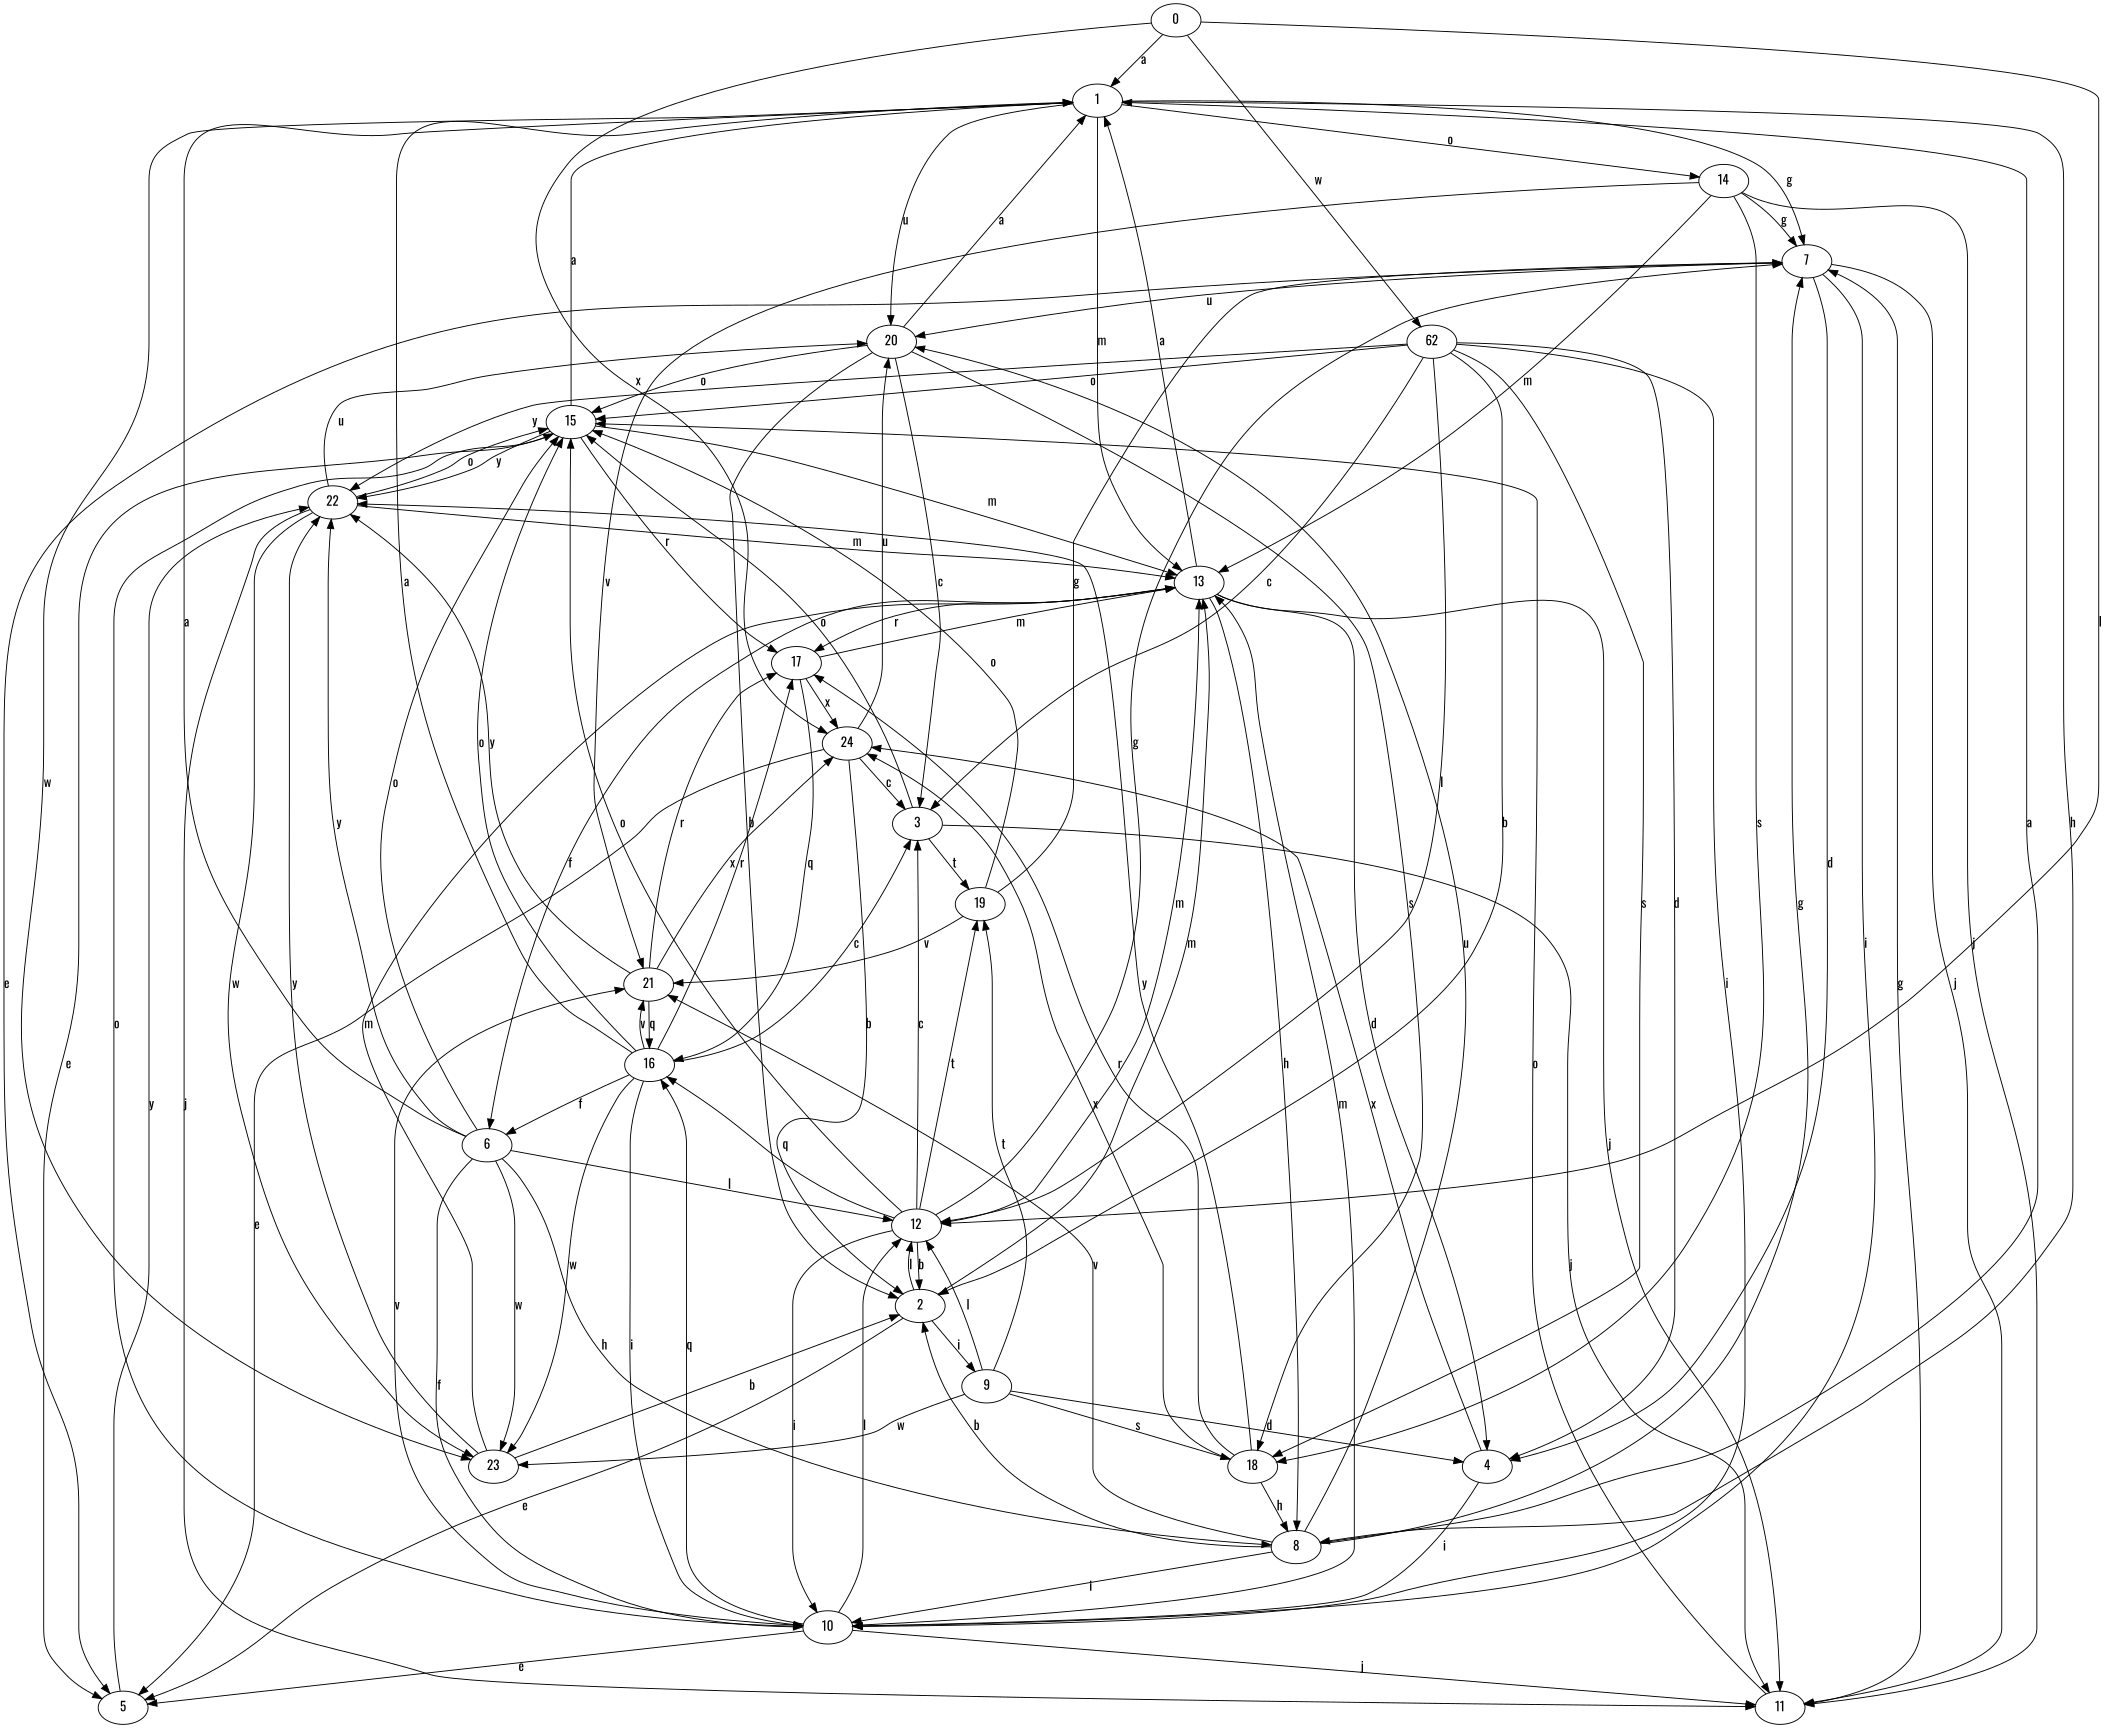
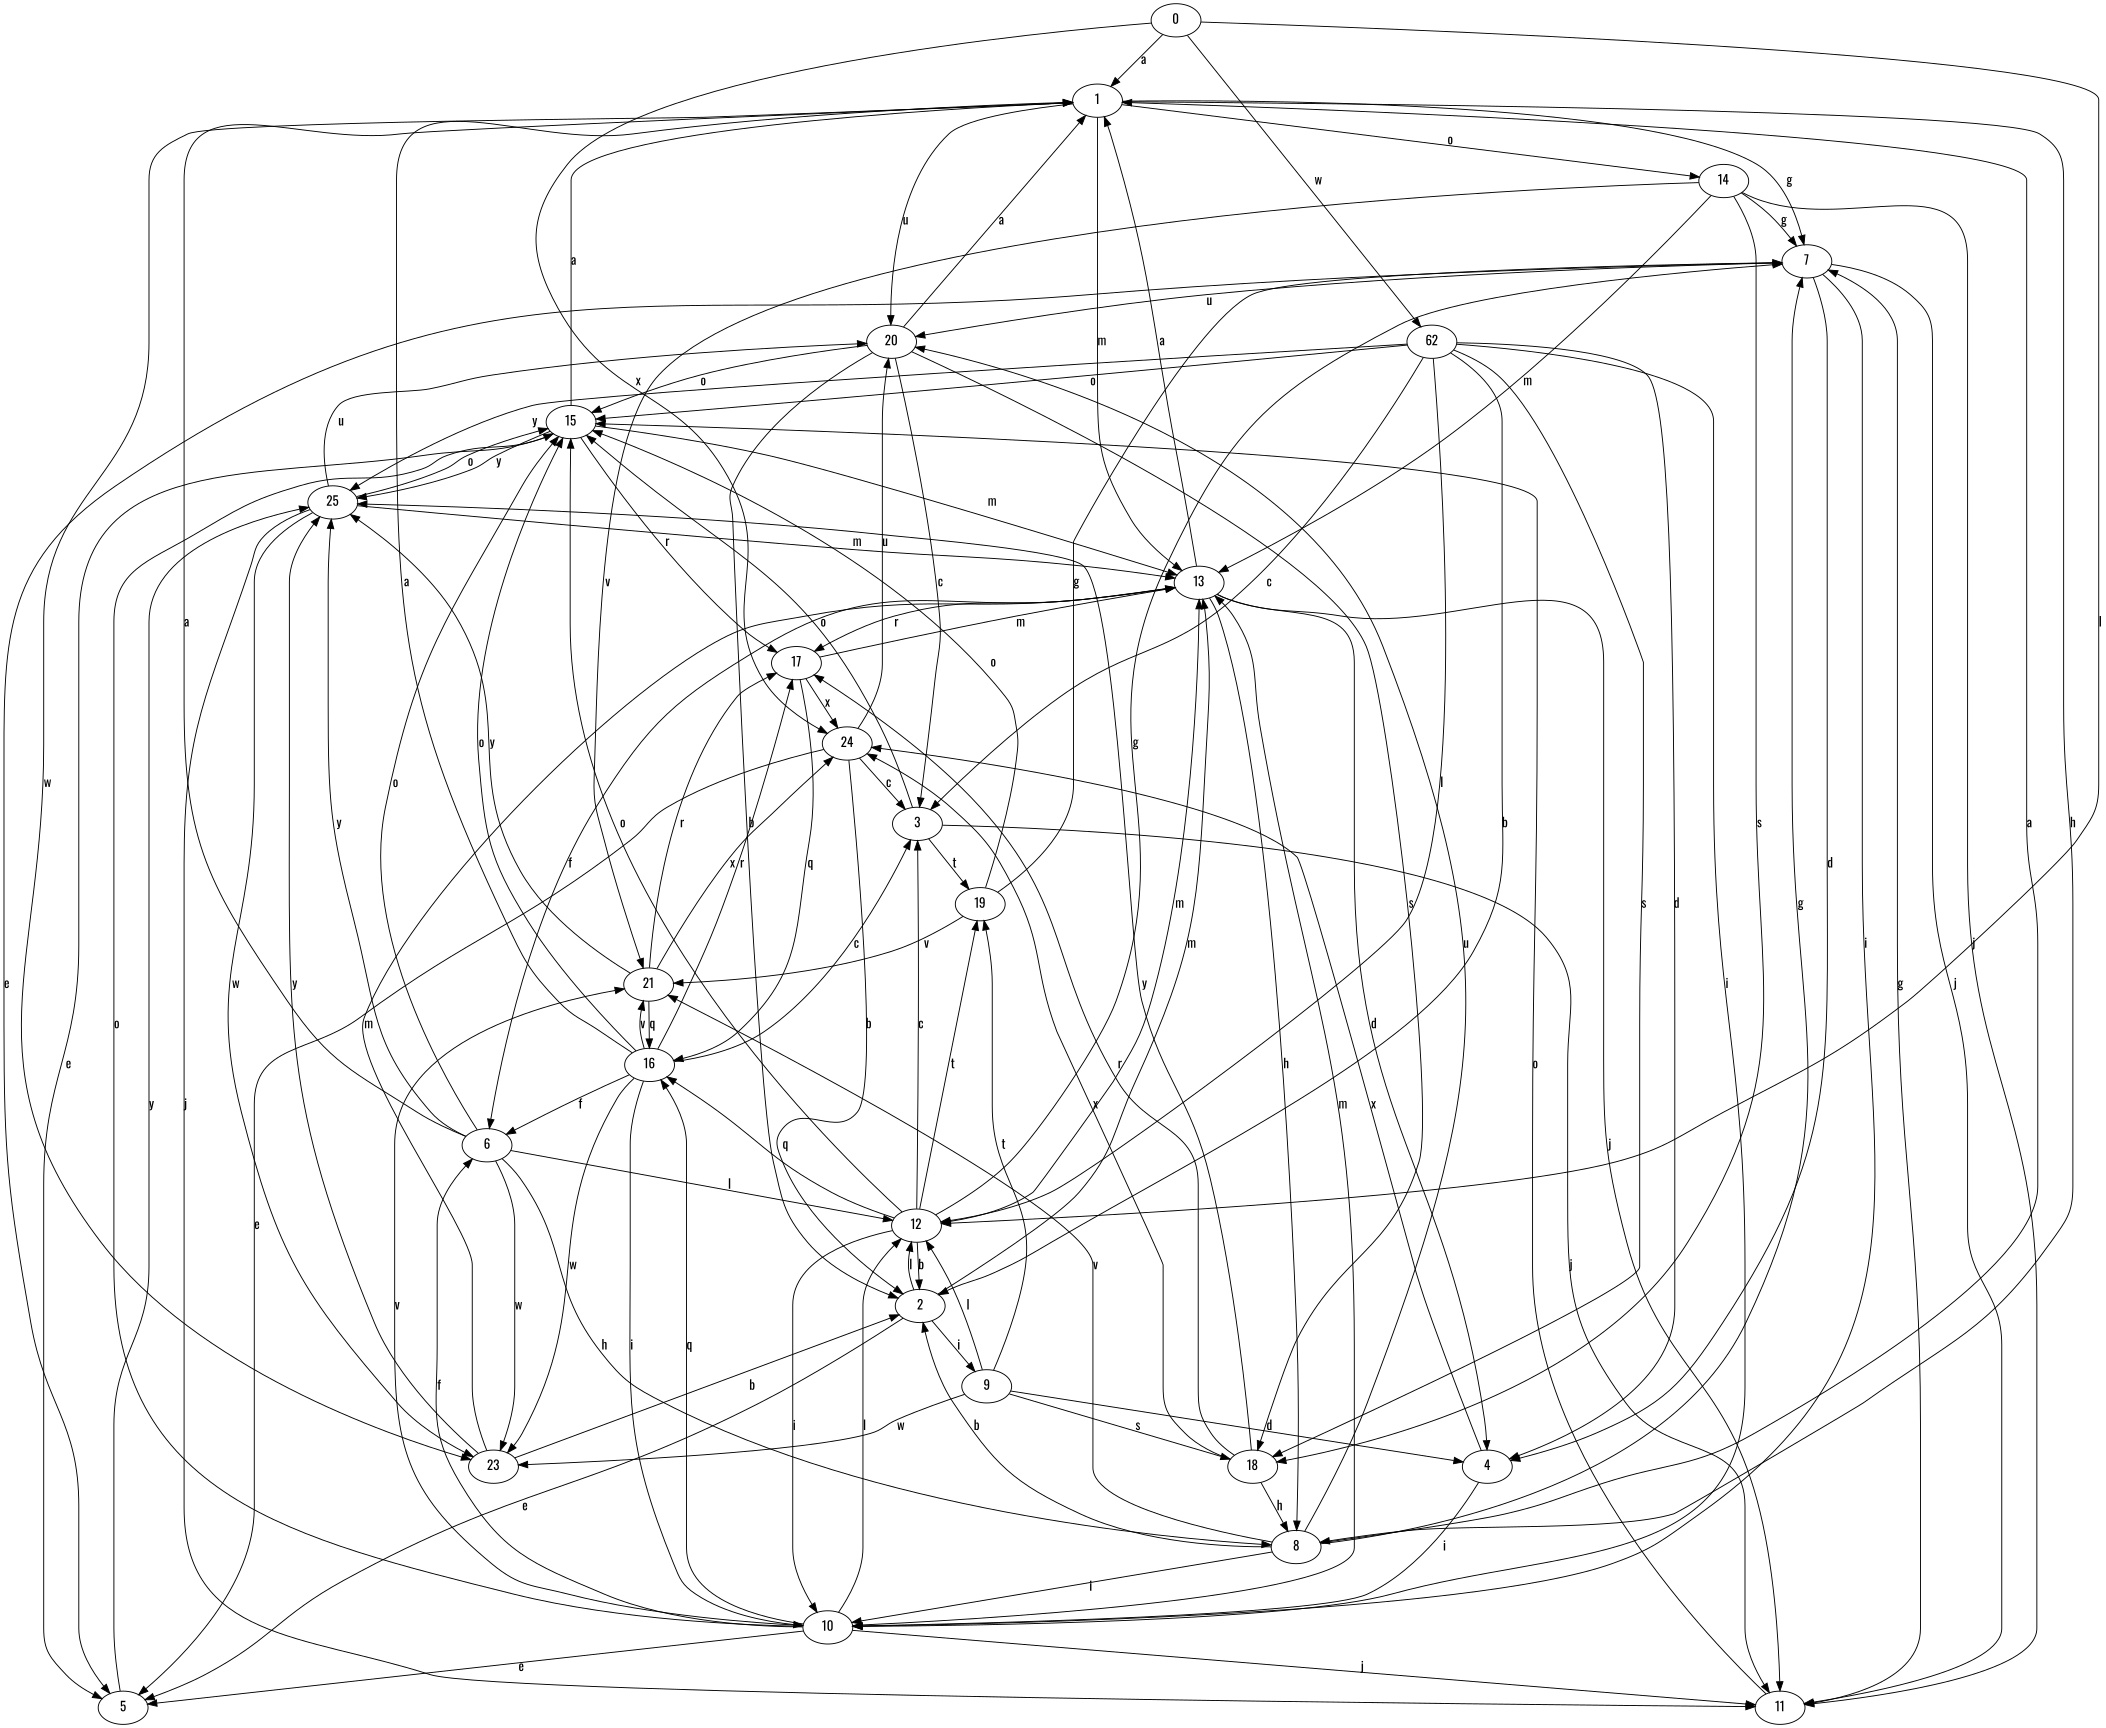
node "22": label "22" -> "25"
edge "6" -> "10": reversed
